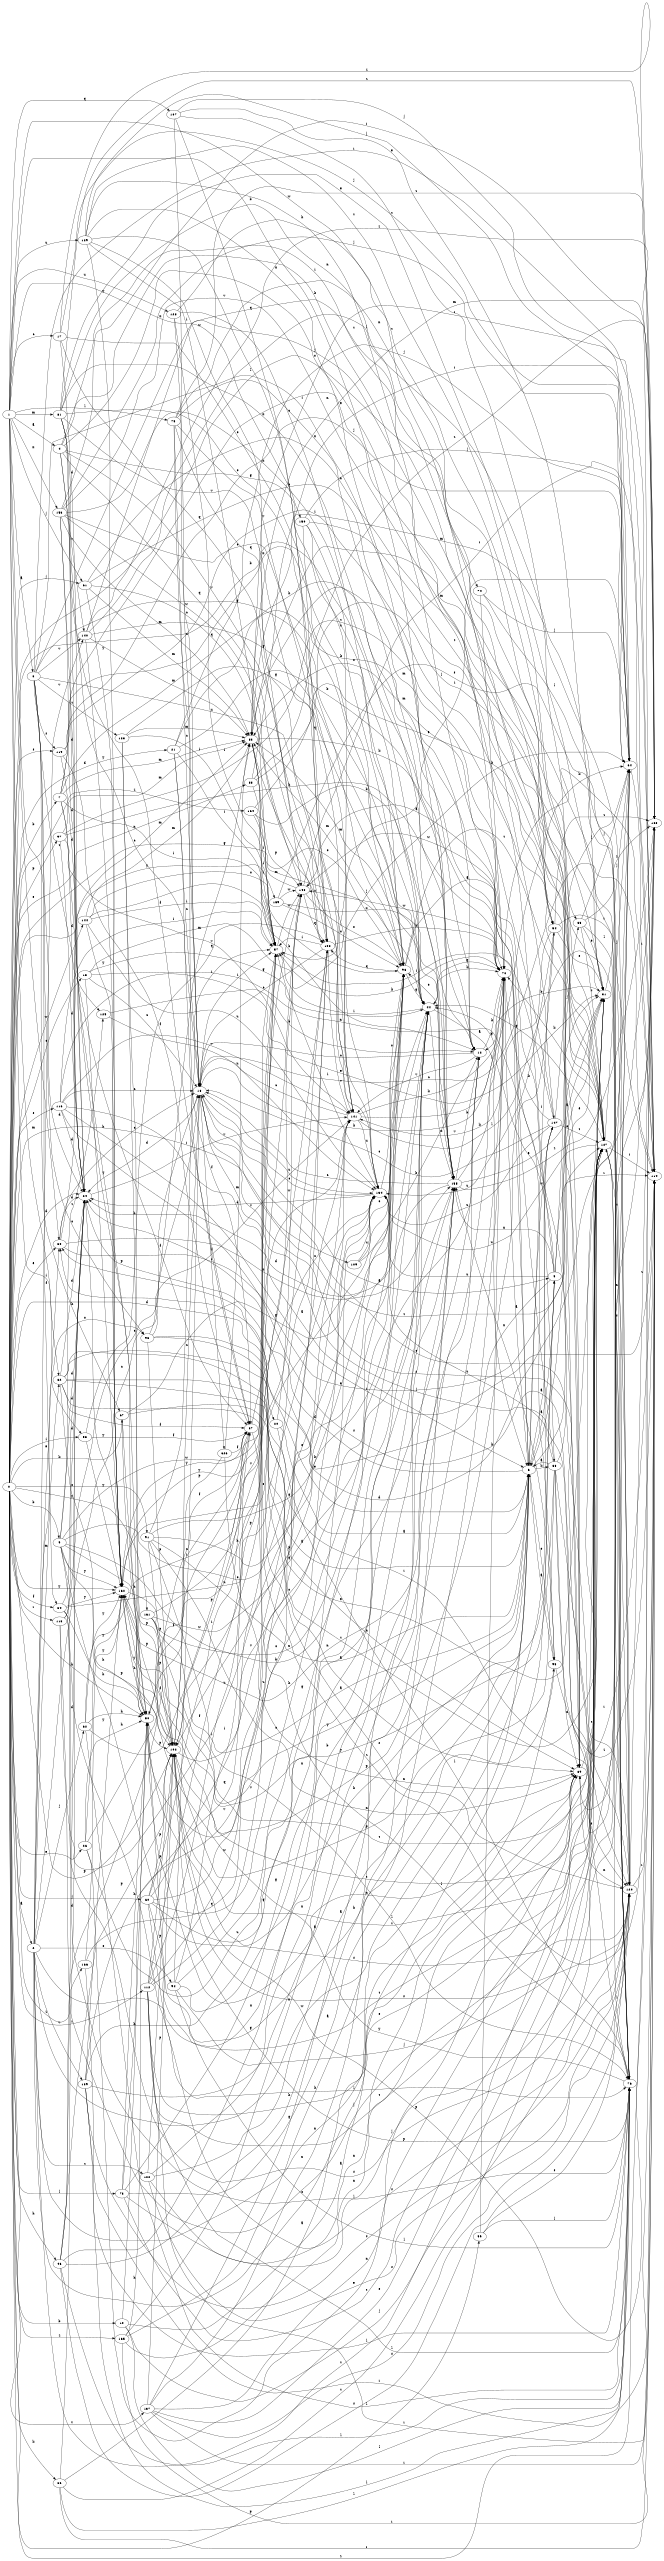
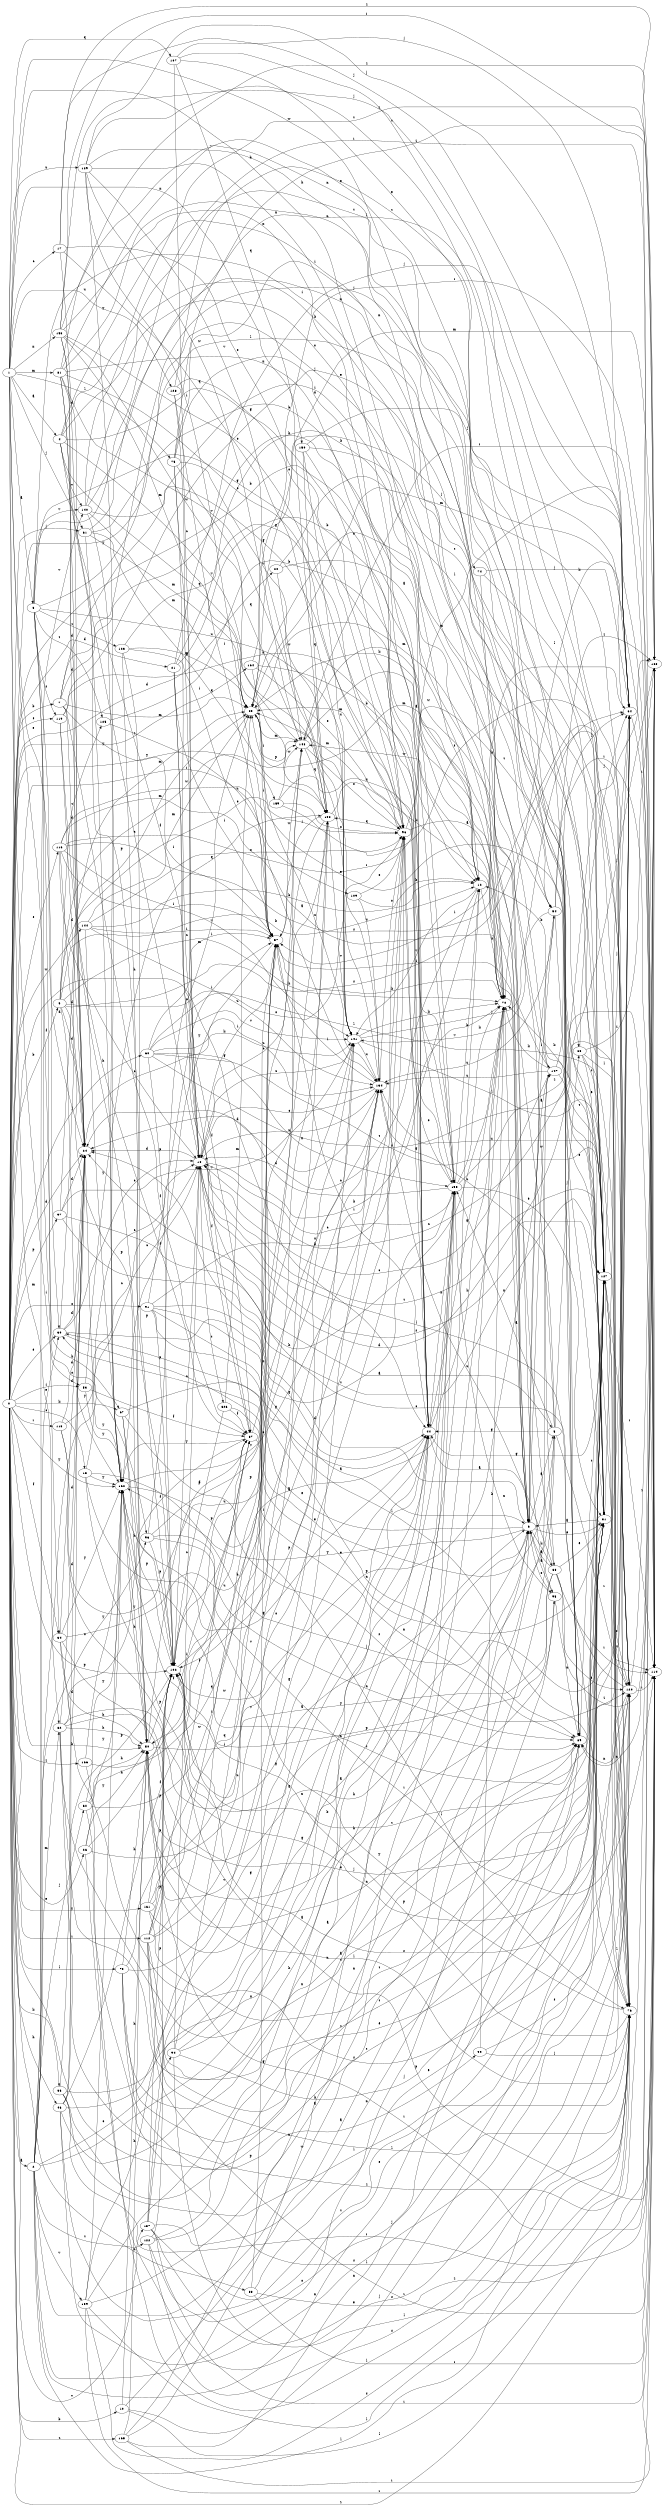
edge "24" -> "141": label "v" -> "k"
edge "50" -> "114": added, label "r"
